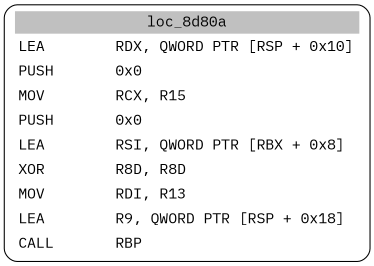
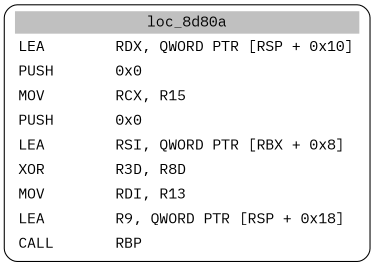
node "loc_8d80a": text "XOR        R8D, R8D" -> "XOR        R3D, R8D"
